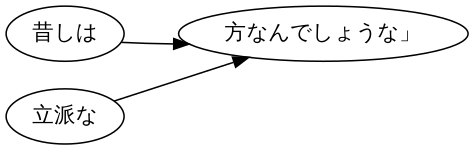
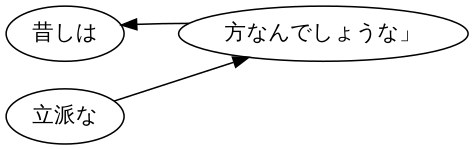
edge "昔しは" -> "方なんでしょうな」": reversed
